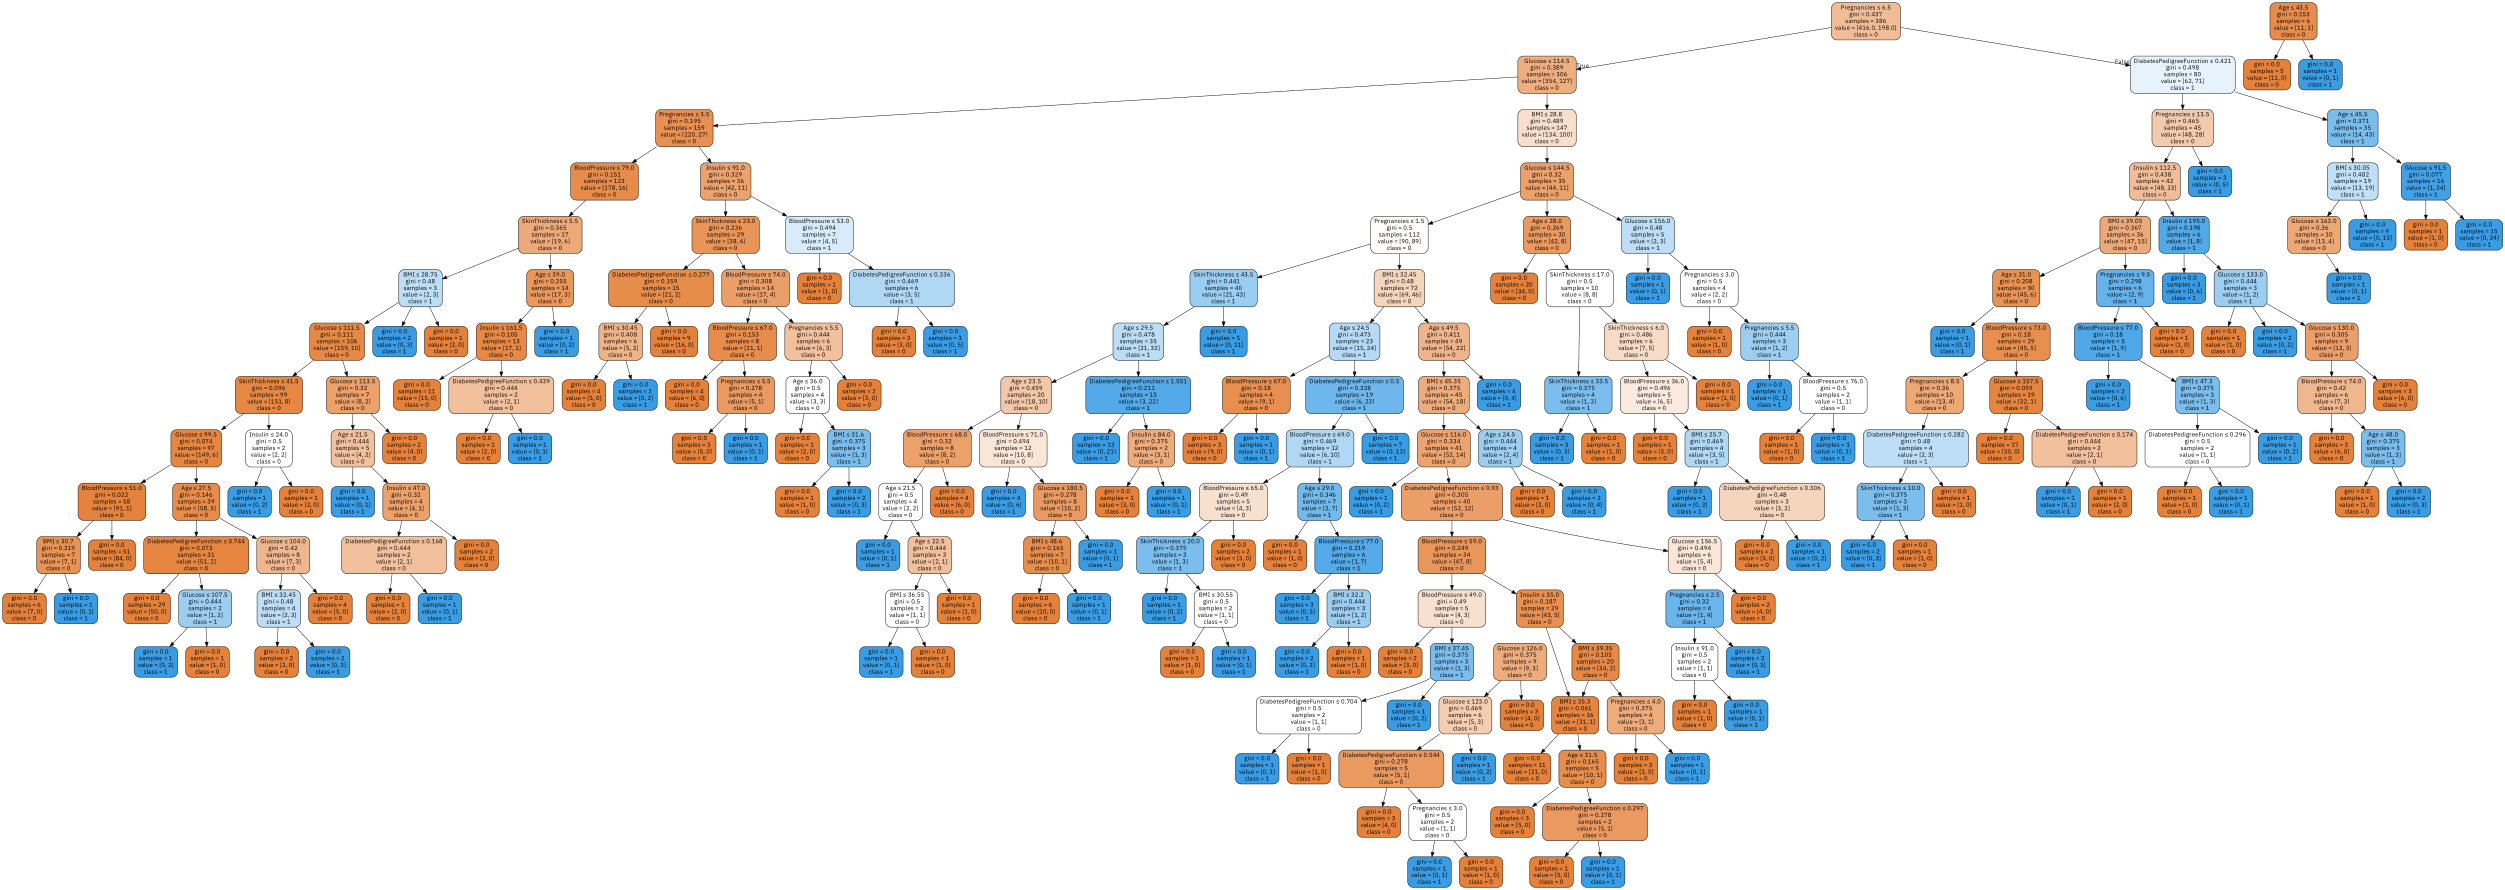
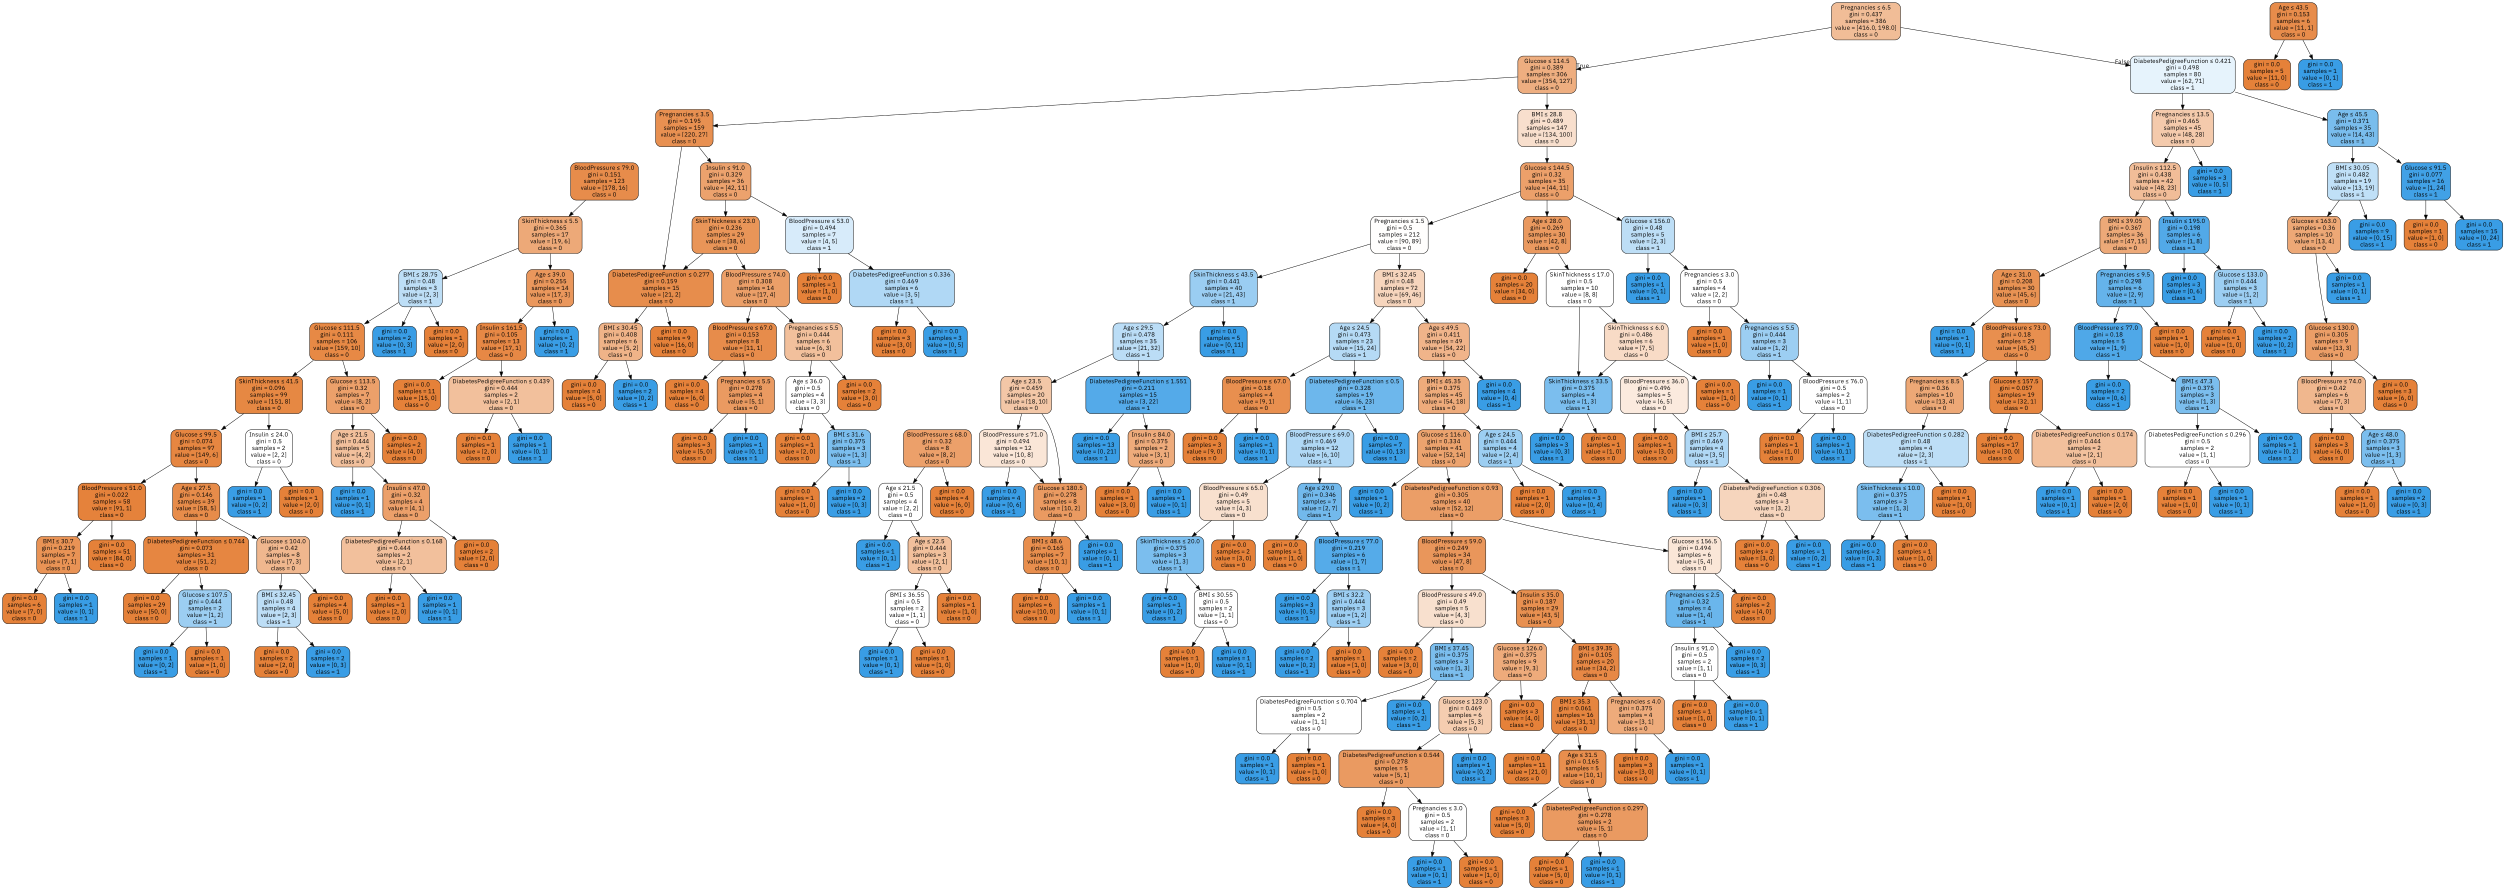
edge "Pregnancies ≤ 3.5" -> "BloodPressure ≤ 79.0": now "Pregnancies ≤ 3.5" -> "DiabetesPedigreeFunction ≤ 0.277"
node "Glucose ≤ 163.0": text "gini = 0.36" -> "samples = 0.36"
node "Pregnancies ≤ 1.5": text "samples = 112" -> "samples = 212"
edge "Glucose ≤ 133.0" -> "Glucose ≤ 130.0": now "Glucose ≤ 163.0" -> "Glucose ≤ 130.0"
edge "SkinThickness ≤ 6.0" -> "BloodPressure ≤ 36.0": now "SkinThickness ≤ 6.0" -> "SkinThickness ≤ 33.5"
node "Glucose ≤ 157.5": text "gini = 0.059" -> "gini = 0.057"
edge "Age ≤ 23.5" -> "BloodPressure ≤ 68.0": now "Age ≤ 23.5" -> "Glucose ≤ 180.5"
node "BloodPressure ≤ 68.0": text "samples = 8" -> "class = 8"
edge "Insulin ≤ 35.0" -> "BMI ≤ 35.3": now "Insulin ≤ 35.0" -> "Glucose ≤ 126.0"
